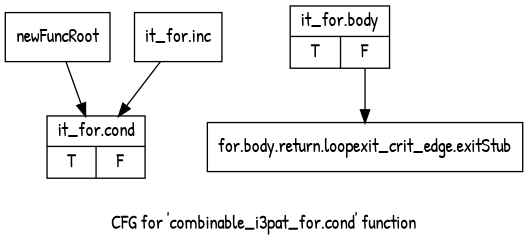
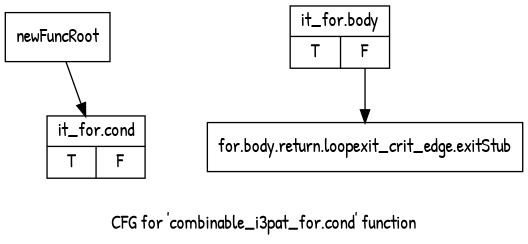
node "it_for.inc": removed
